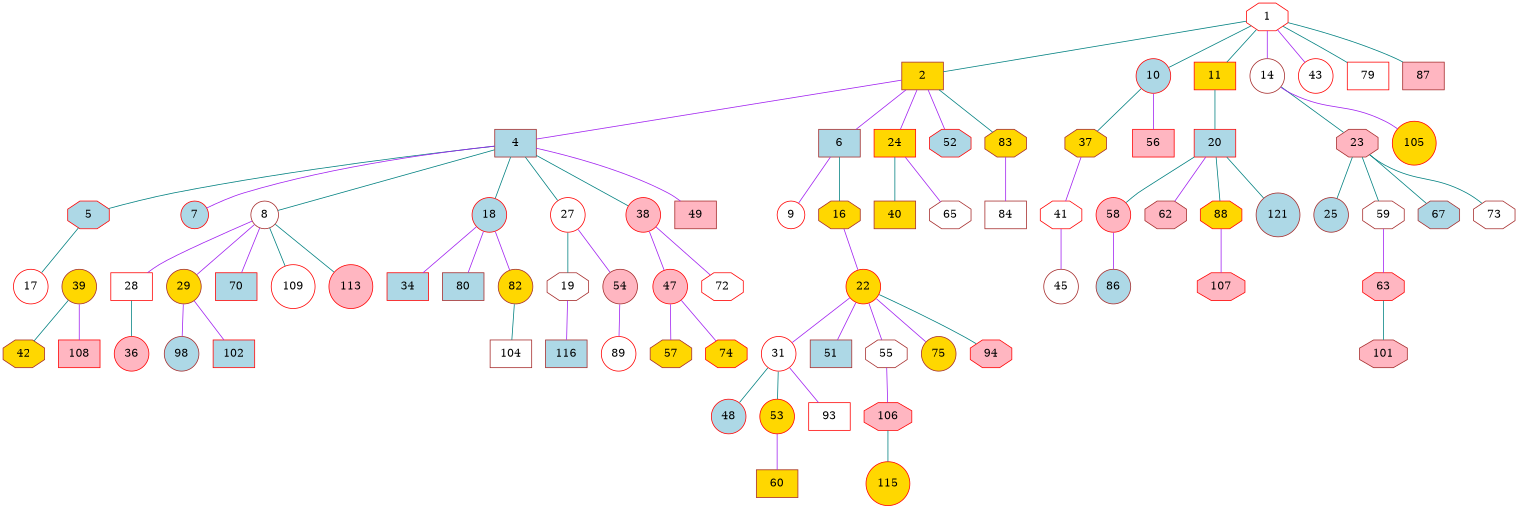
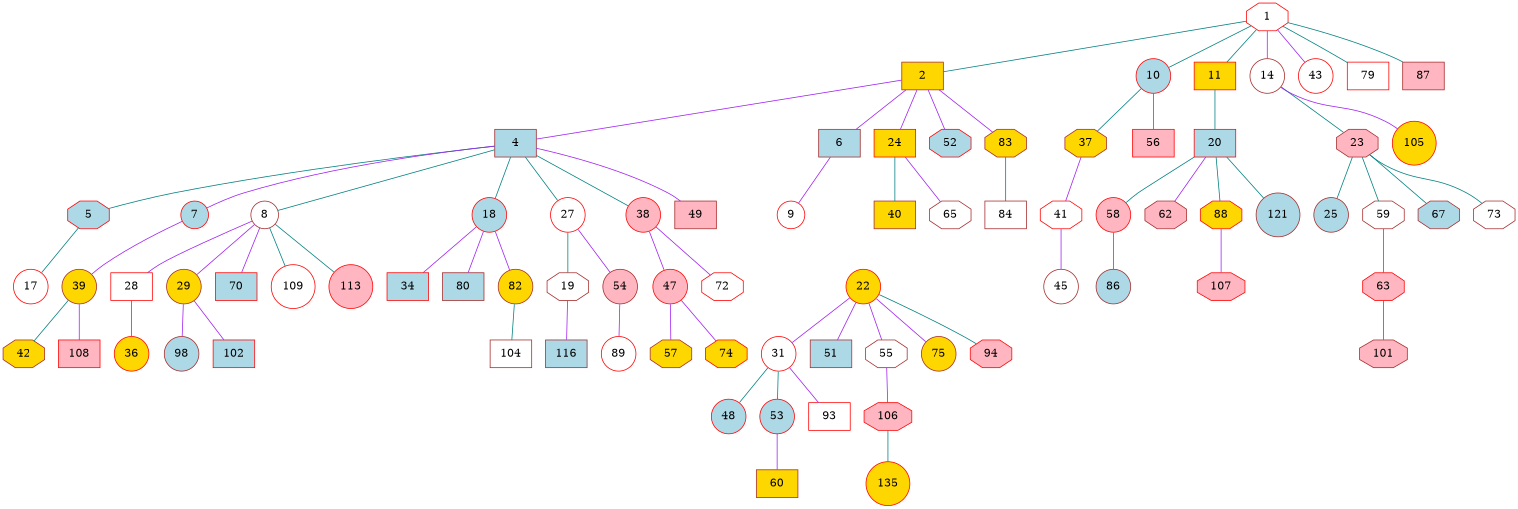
edge "2" -- "83": color teal -> purple
edge "83" -- "84": color purple -> teal
node "16": removed
edge "7" -- "39": added
node "36": fillcolor lightpink -> gold
node "53": fillcolor gold -> lightblue
node "115": label "115" -> "135"
